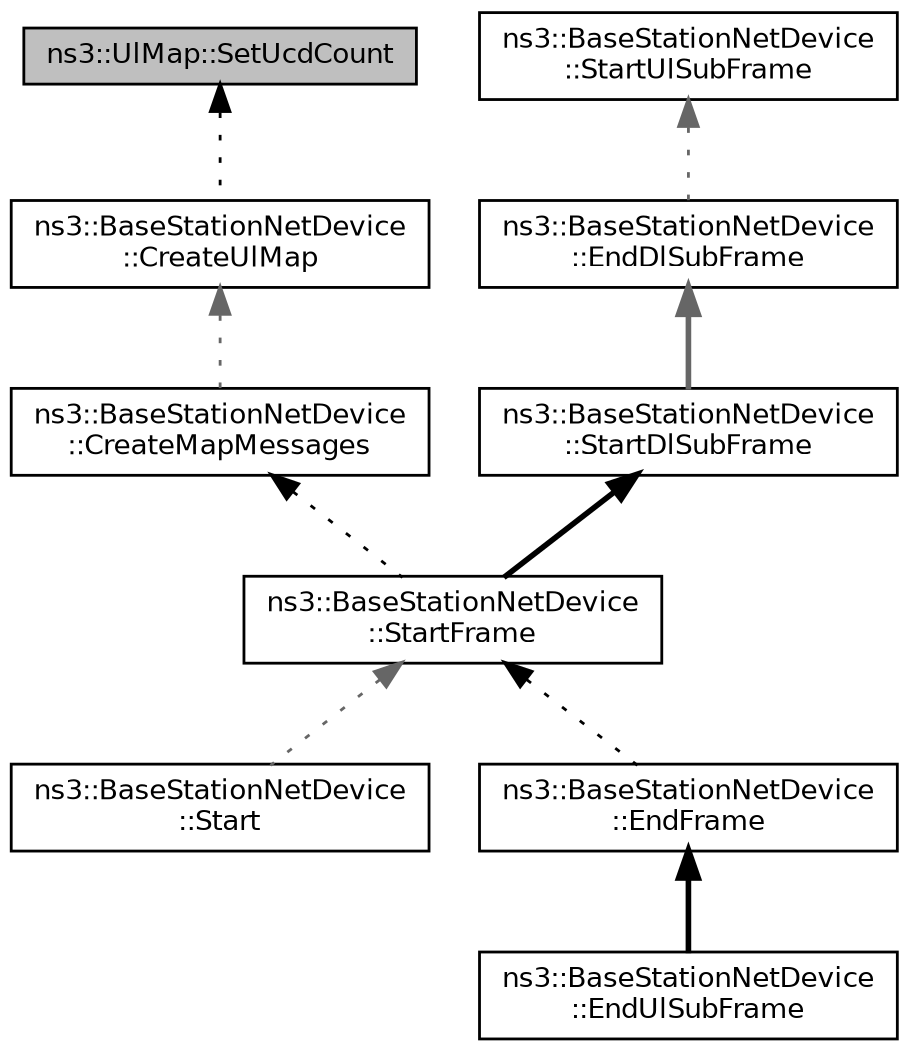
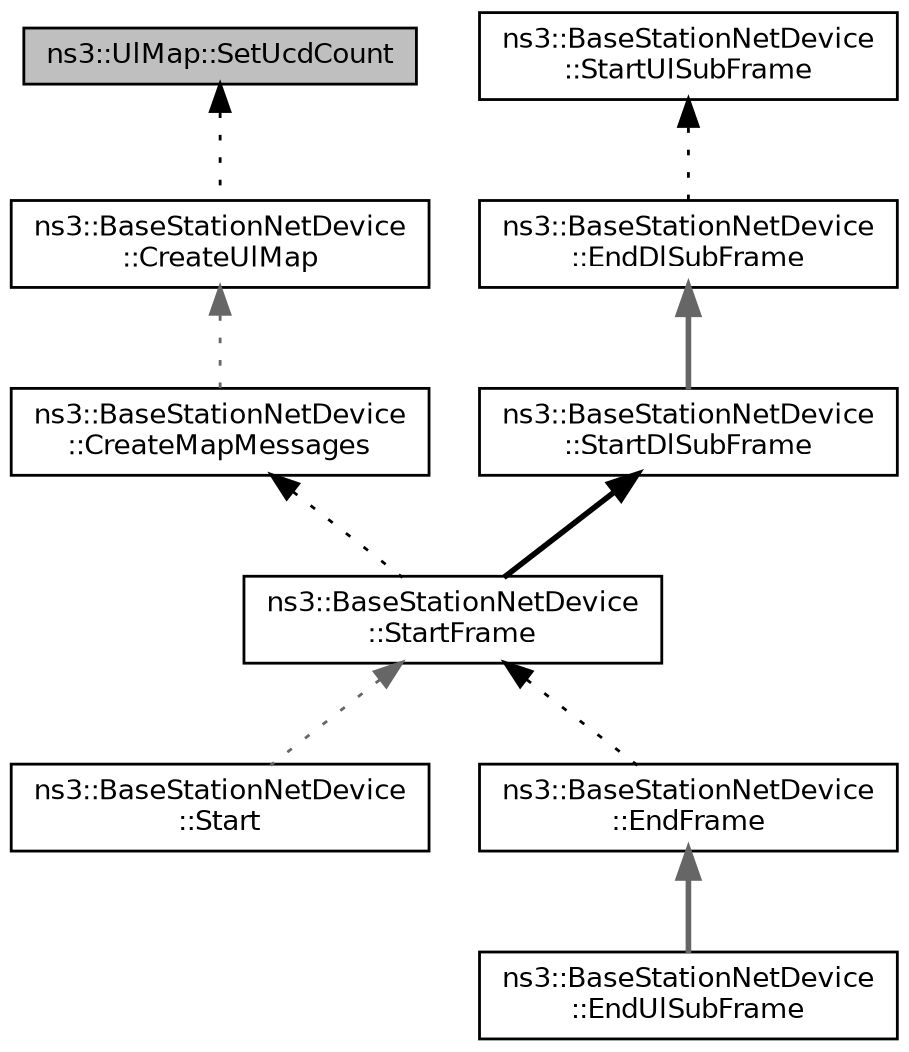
edge "ns3::BaseStationNetDevice ::EndDlSubFrame" -> "ns3::BaseStationNetDevice ::StartUlSubFrame": color gray40 -> black
edge "ns3::BaseStationNetDevice ::EndUlSubFrame" -> "ns3::BaseStationNetDevice ::EndFrame": color black -> gray40
